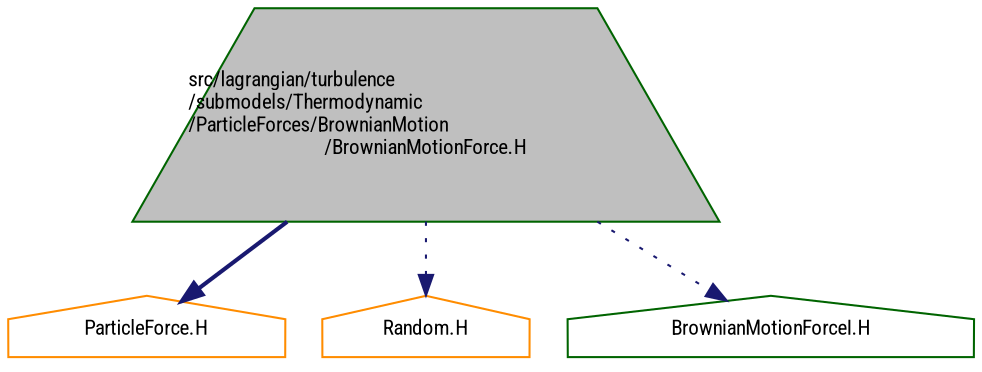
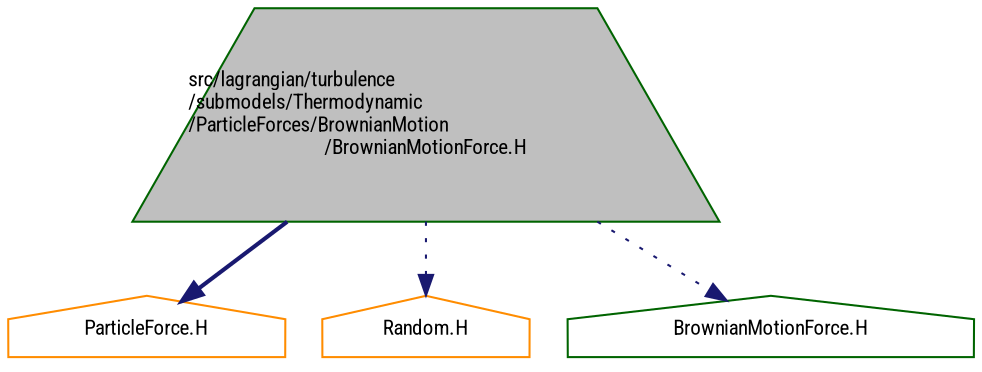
node "BrownianMotionForceI.H": label "BrownianMotionForceI.H" -> "BrownianMotionForce.H"
